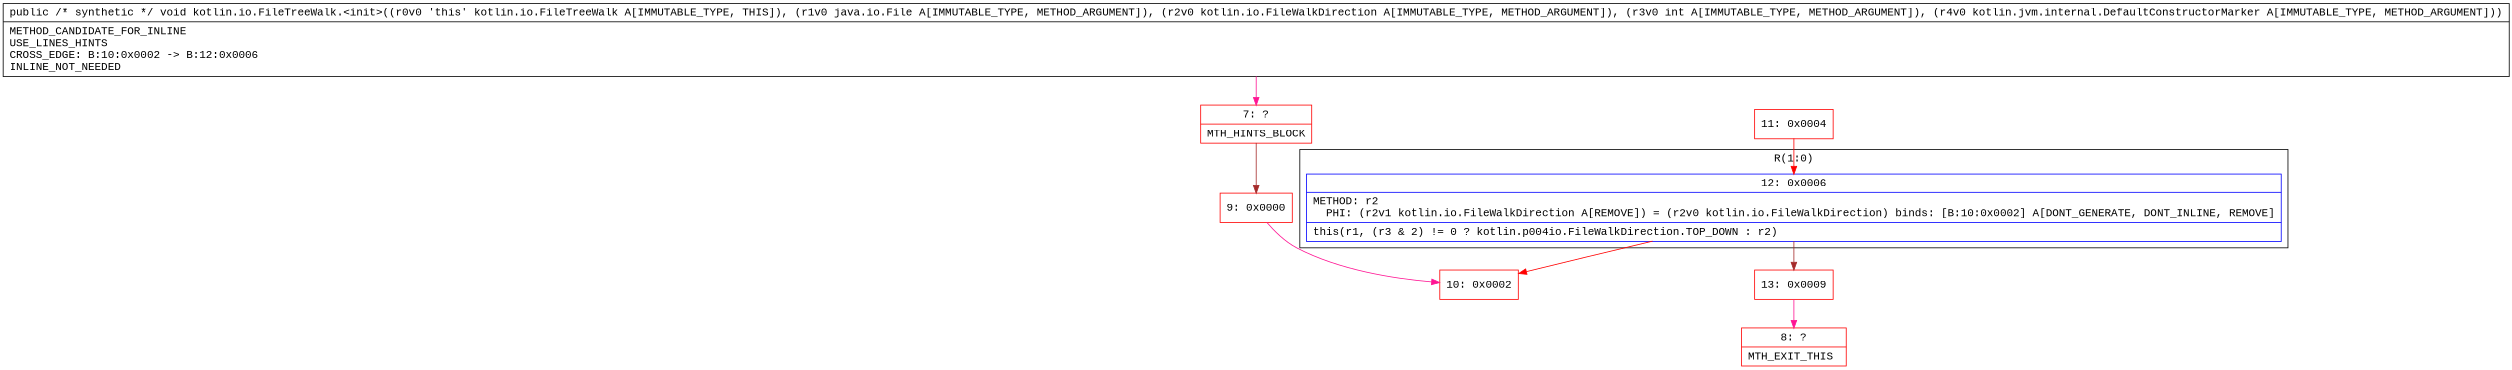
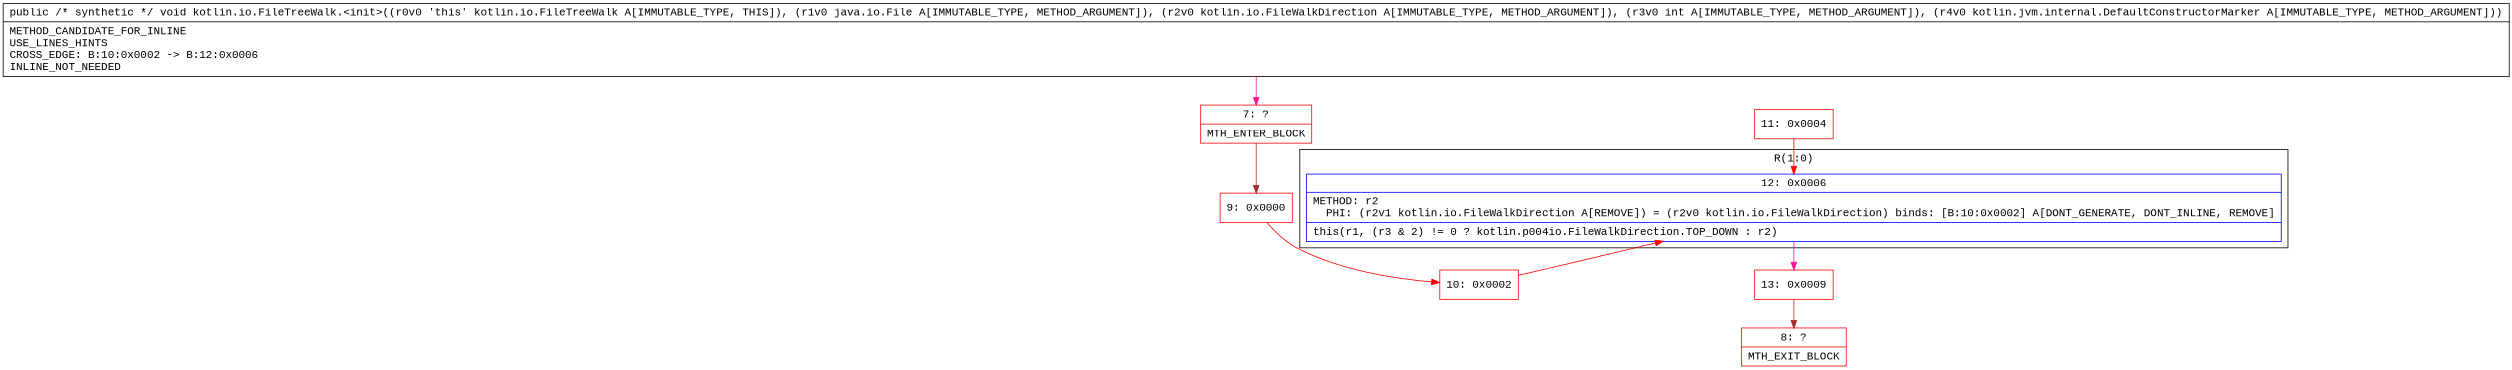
node "7: ?": text "MTH_HINTS_BLOCK" -> "MTH_ENTER_BLOCK"
edge "12: 0x0006" -> "13: 0x0009": color brown -> deeppink
edge "12: 0x0006" -> "10: 0x0002": reversed
edge "9: 0x0000" -> "10: 0x0002": color deeppink -> red
edge "13: 0x0009" -> "8: ?": color deeppink -> brown
node "8: ?": text "MTH_EXIT_THIS" -> "MTH_EXIT_BLOCK"
